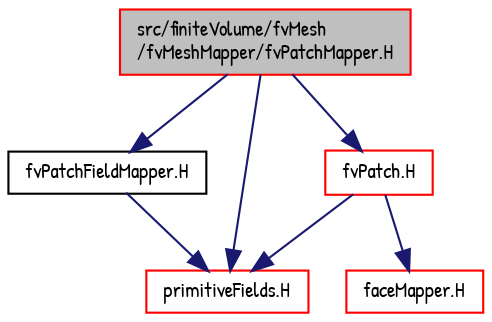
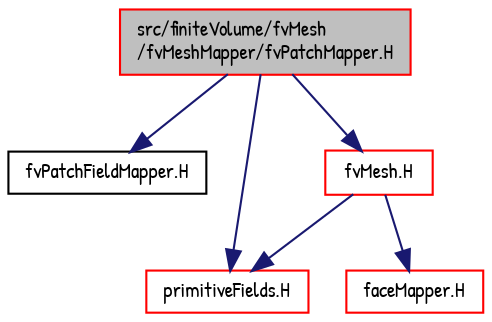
node "fvPatch.H": label "fvPatch.H" -> "fvMesh.H"
edge "fvPatchFieldMapper.H" -> "primitiveFields.H": removed
